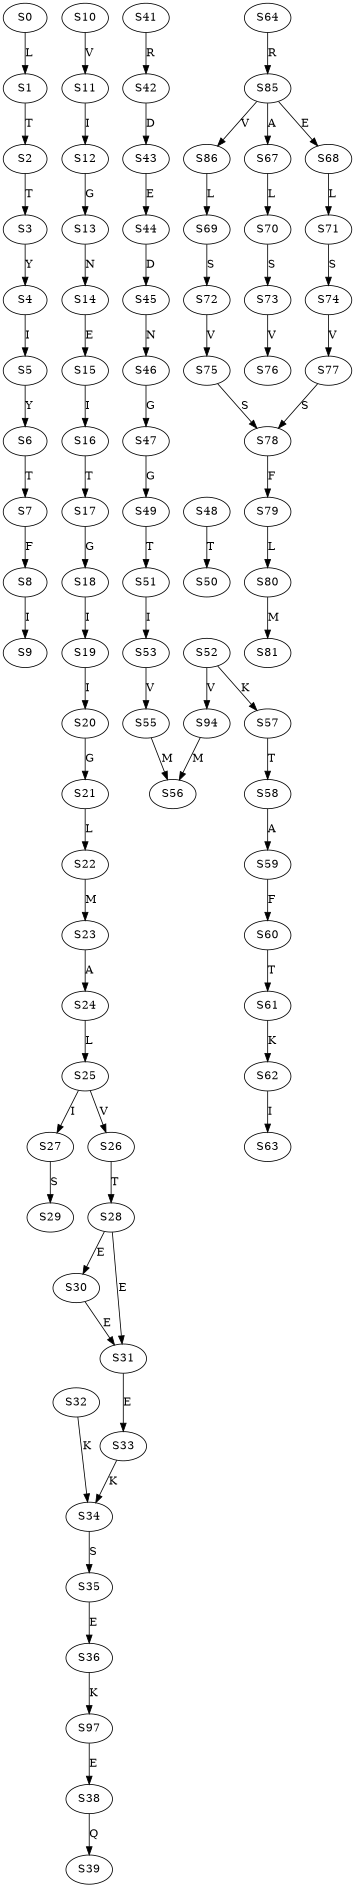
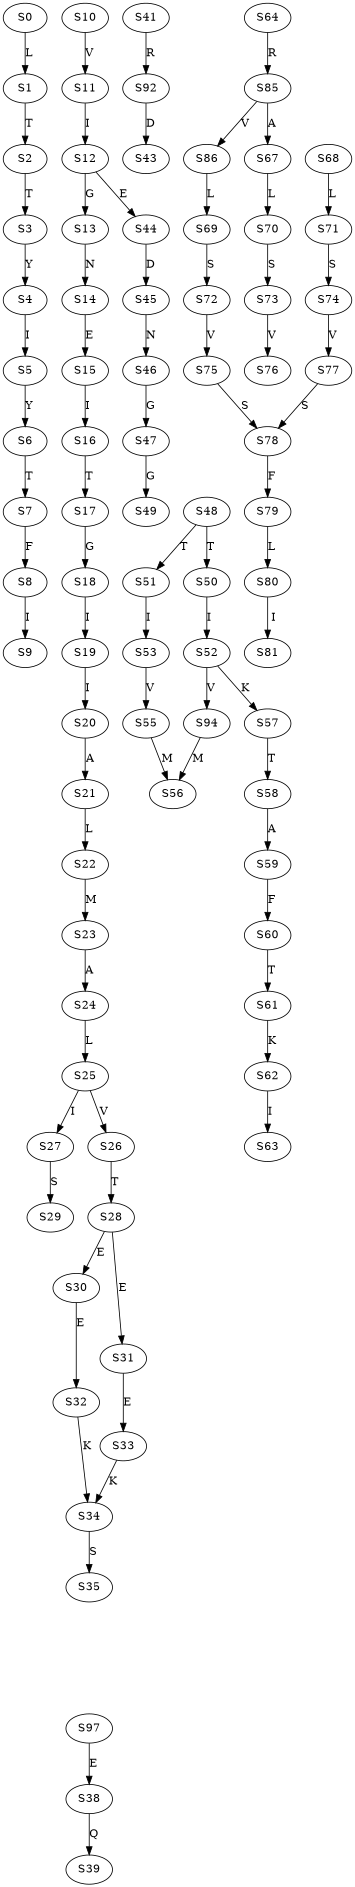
node "S42": label "S42" -> "S92"
edge "S85" -> "S68": removed, label "E"
edge "S43" -> "S44": now "S12" -> "S44"
edge "S49" -> "S51": now "S48" -> "S51"
edge "S50" -> "S52": added, label "I"
edge "S80" -> "S81": label "M" -> "I"
edge "S20" -> "S21": label "G" -> "A"
edge "S30" -> "S31": now "S30" -> "S32"
node "S36": removed
